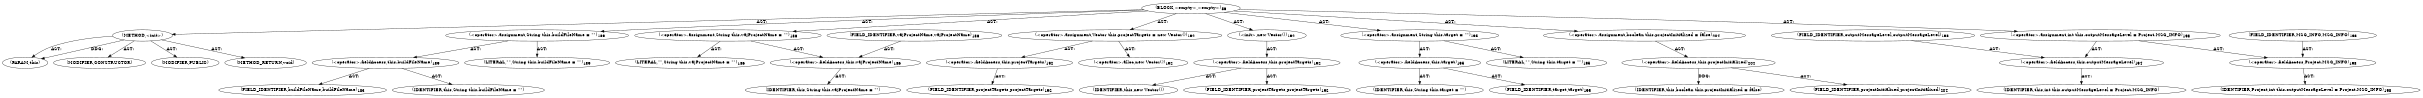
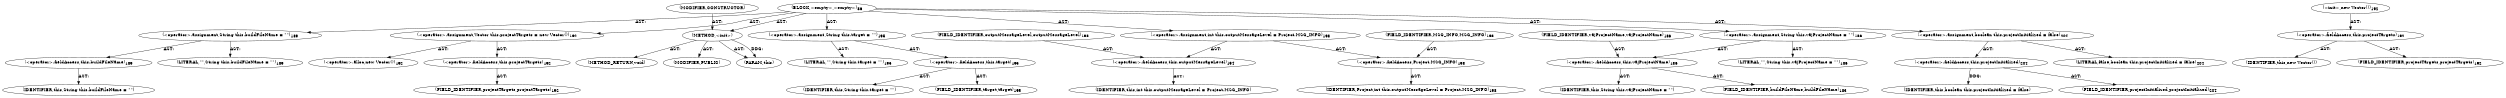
edge "(BLOCK,<empty>,<empty>)" -> "(<init>,new Vector())": removed, label "AST:"
edge "(METHOD,<init>)" -> "(MODIFIER,CONSTRUCTOR)": reversed
node "(LITERAL,false,boolean this.projectInitialized = false)": added
edge "(<operator>.fieldAccess,this.buildFileName)" -> "(FIELD_IDENTIFIER,buildFileName,buildFileName)": now "(<operator>.fieldAccess,this.vajProjectName)" -> "(FIELD_IDENTIFIER,buildFileName,buildFileName)"
